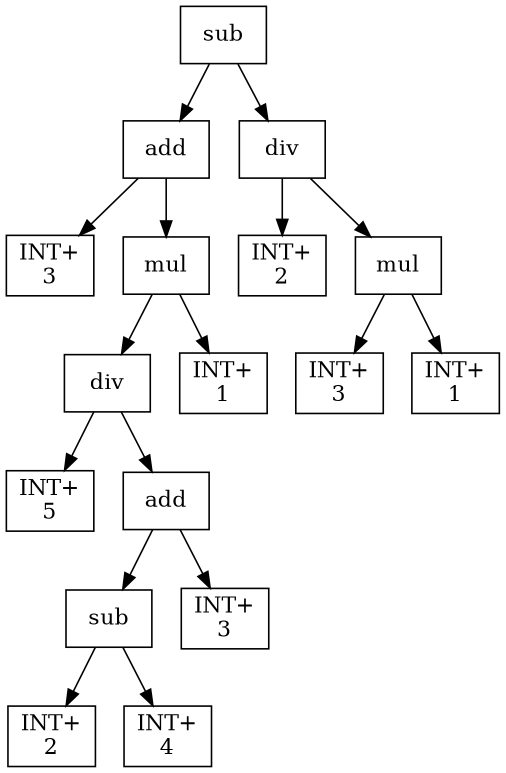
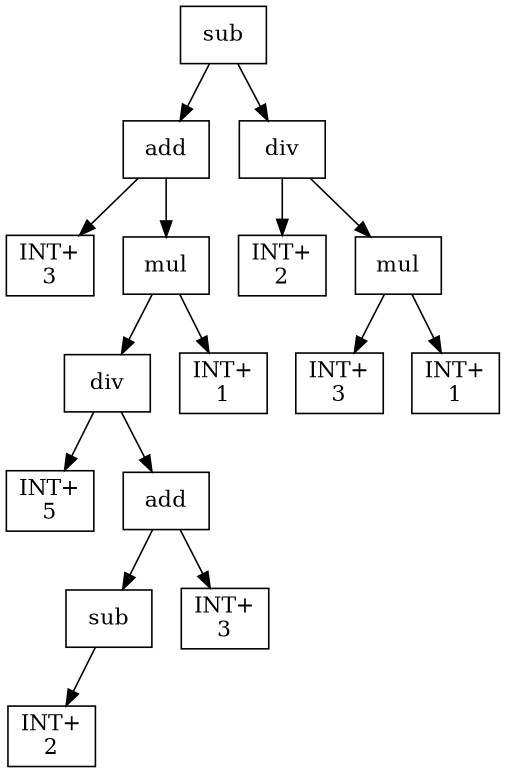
node "INT+ 4": removed
